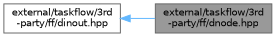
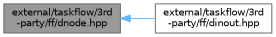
edge "external/taskflow/3rd -party/ff/dnode.hpp" -> "external/taskflow/3rd -party/ff/dinout.hpp": reversed
